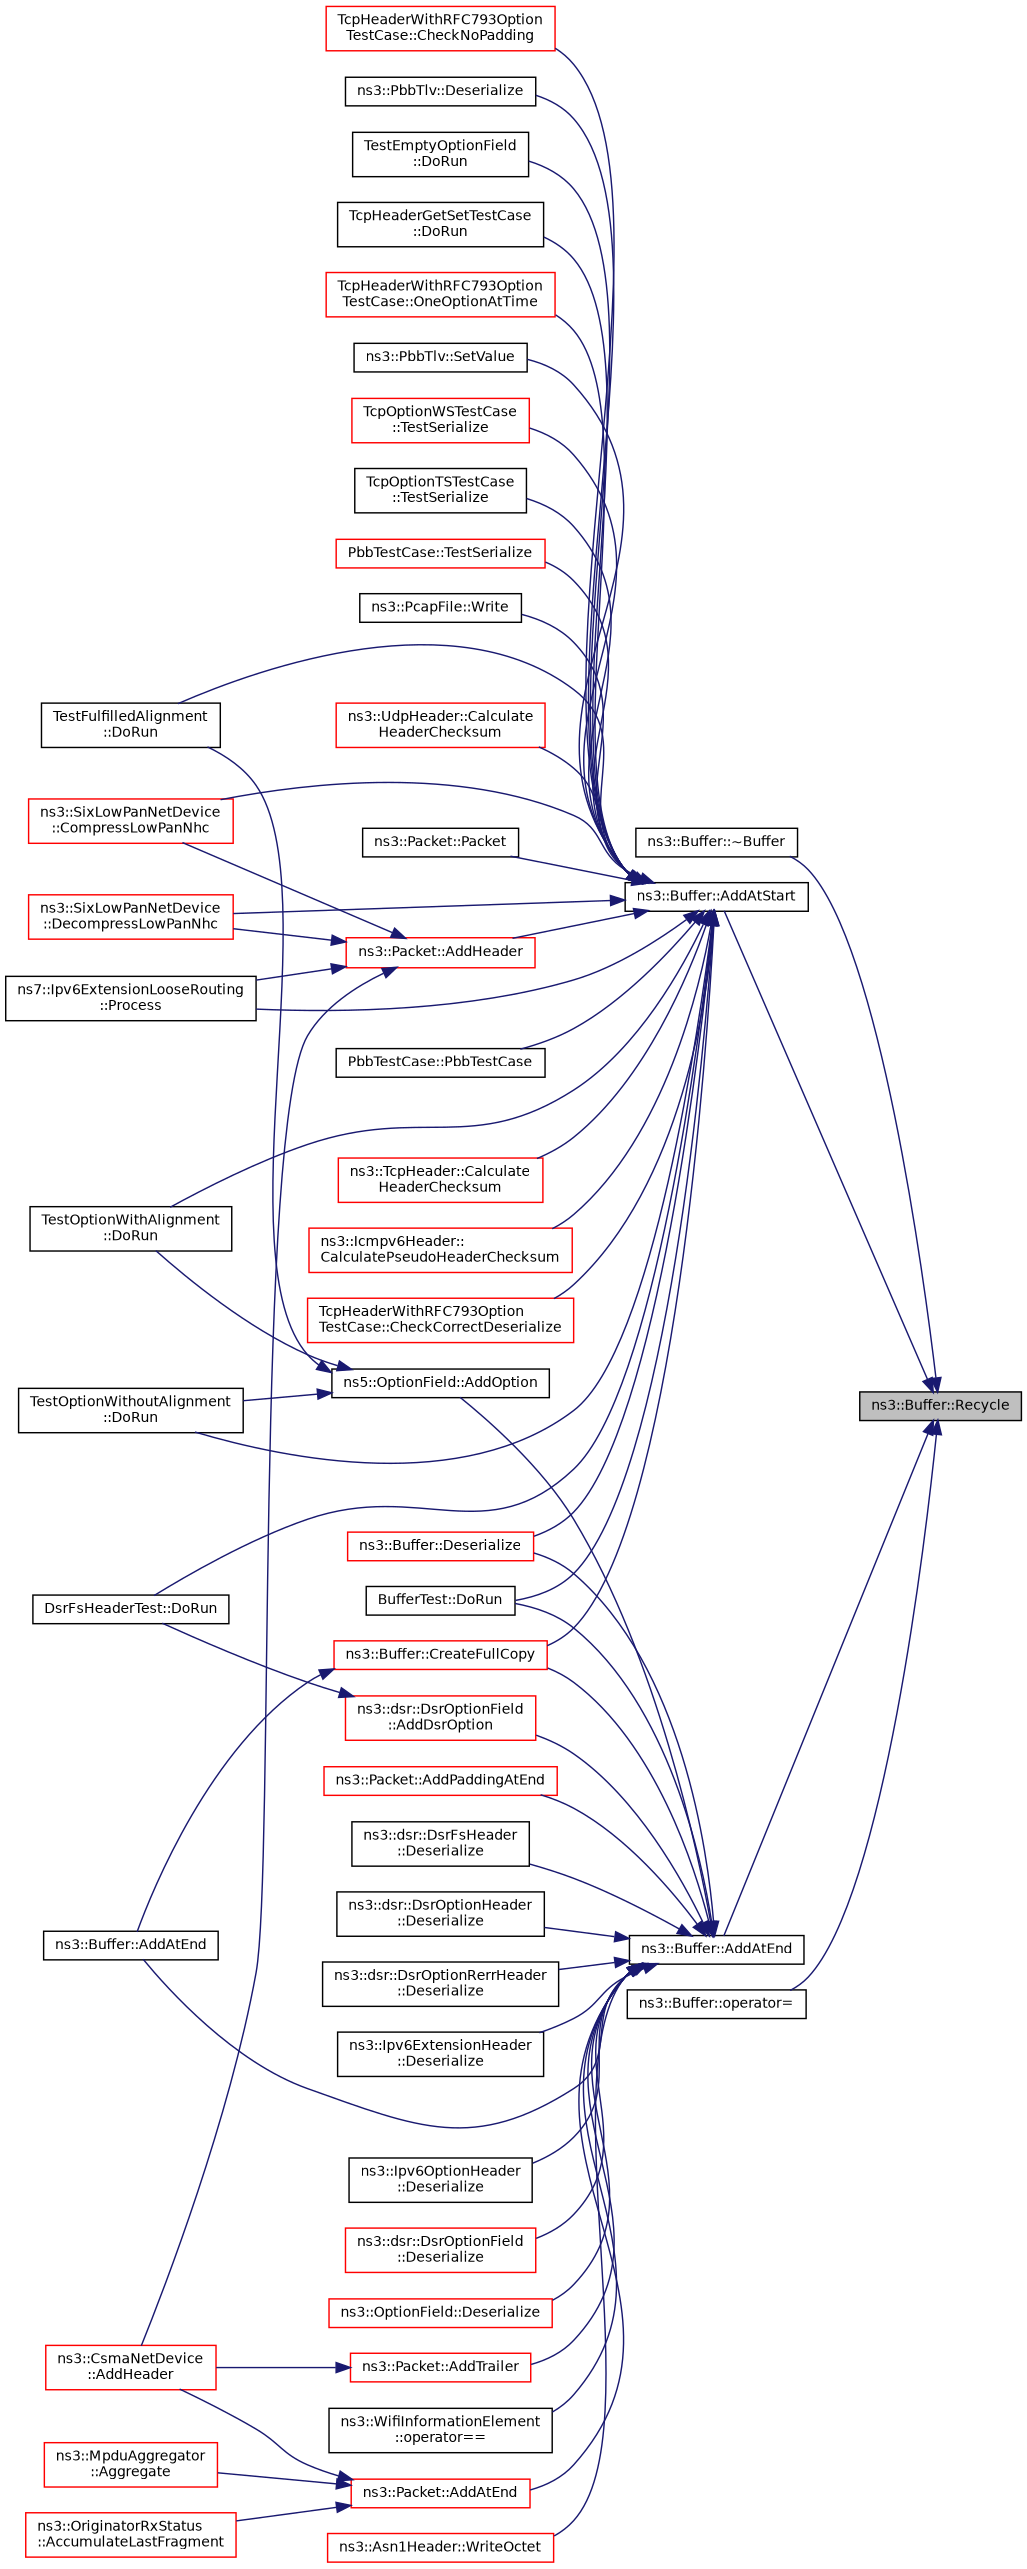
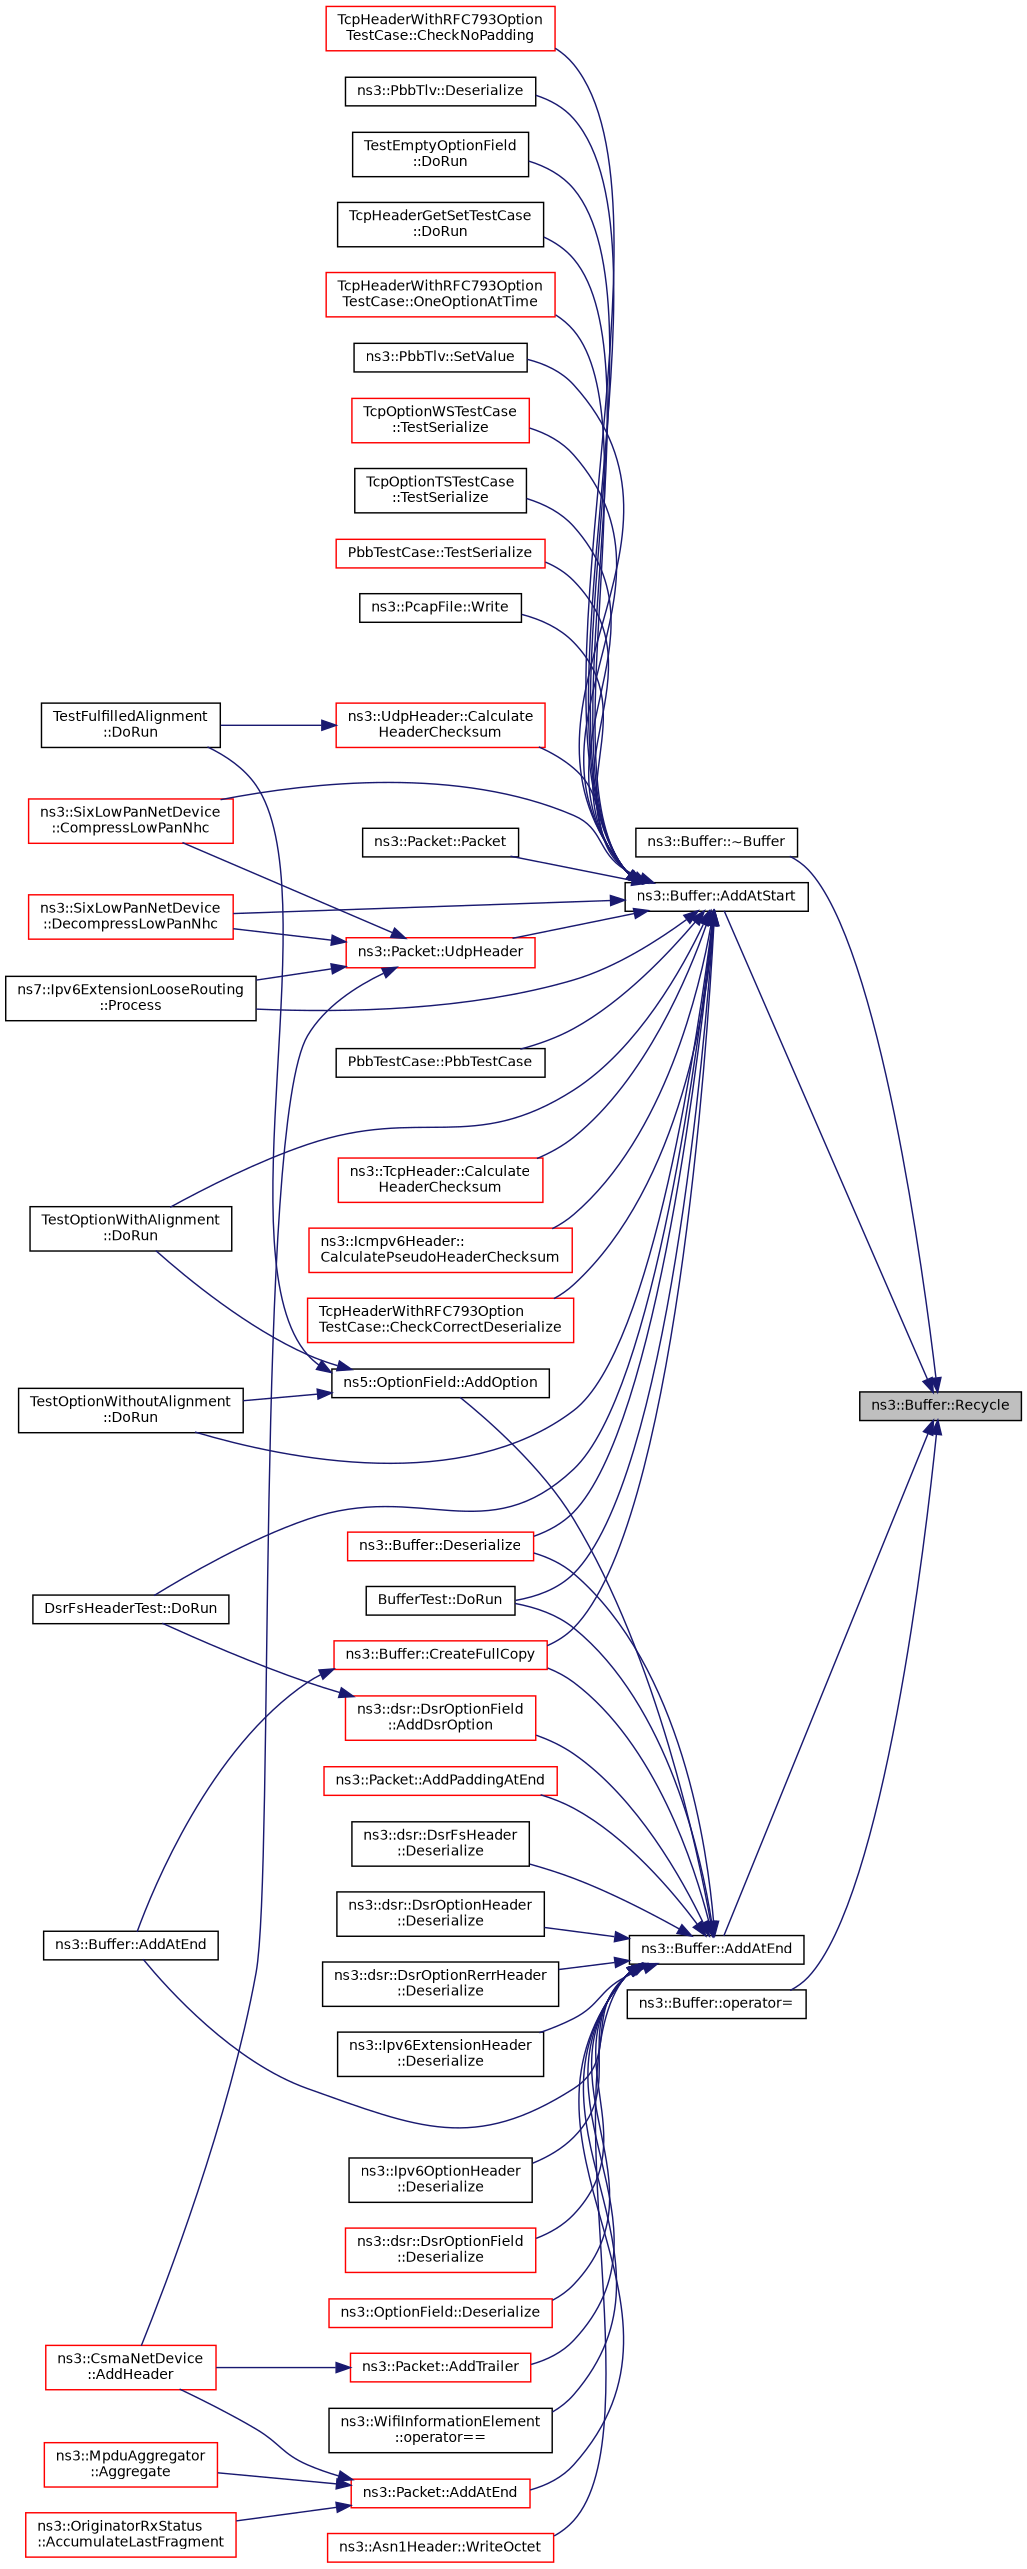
edge "TestFulfilledAlignment ::DoRun" -> "ns3::Buffer::AddAtStart": now "TestFulfilledAlignment ::DoRun" -> "ns3::UdpHeader::Calculate HeaderChecksum"
node "ns3::Packet::AddHeader": label "ns3::Packet::AddHeader" -> "ns3::Packet::UdpHeader"
